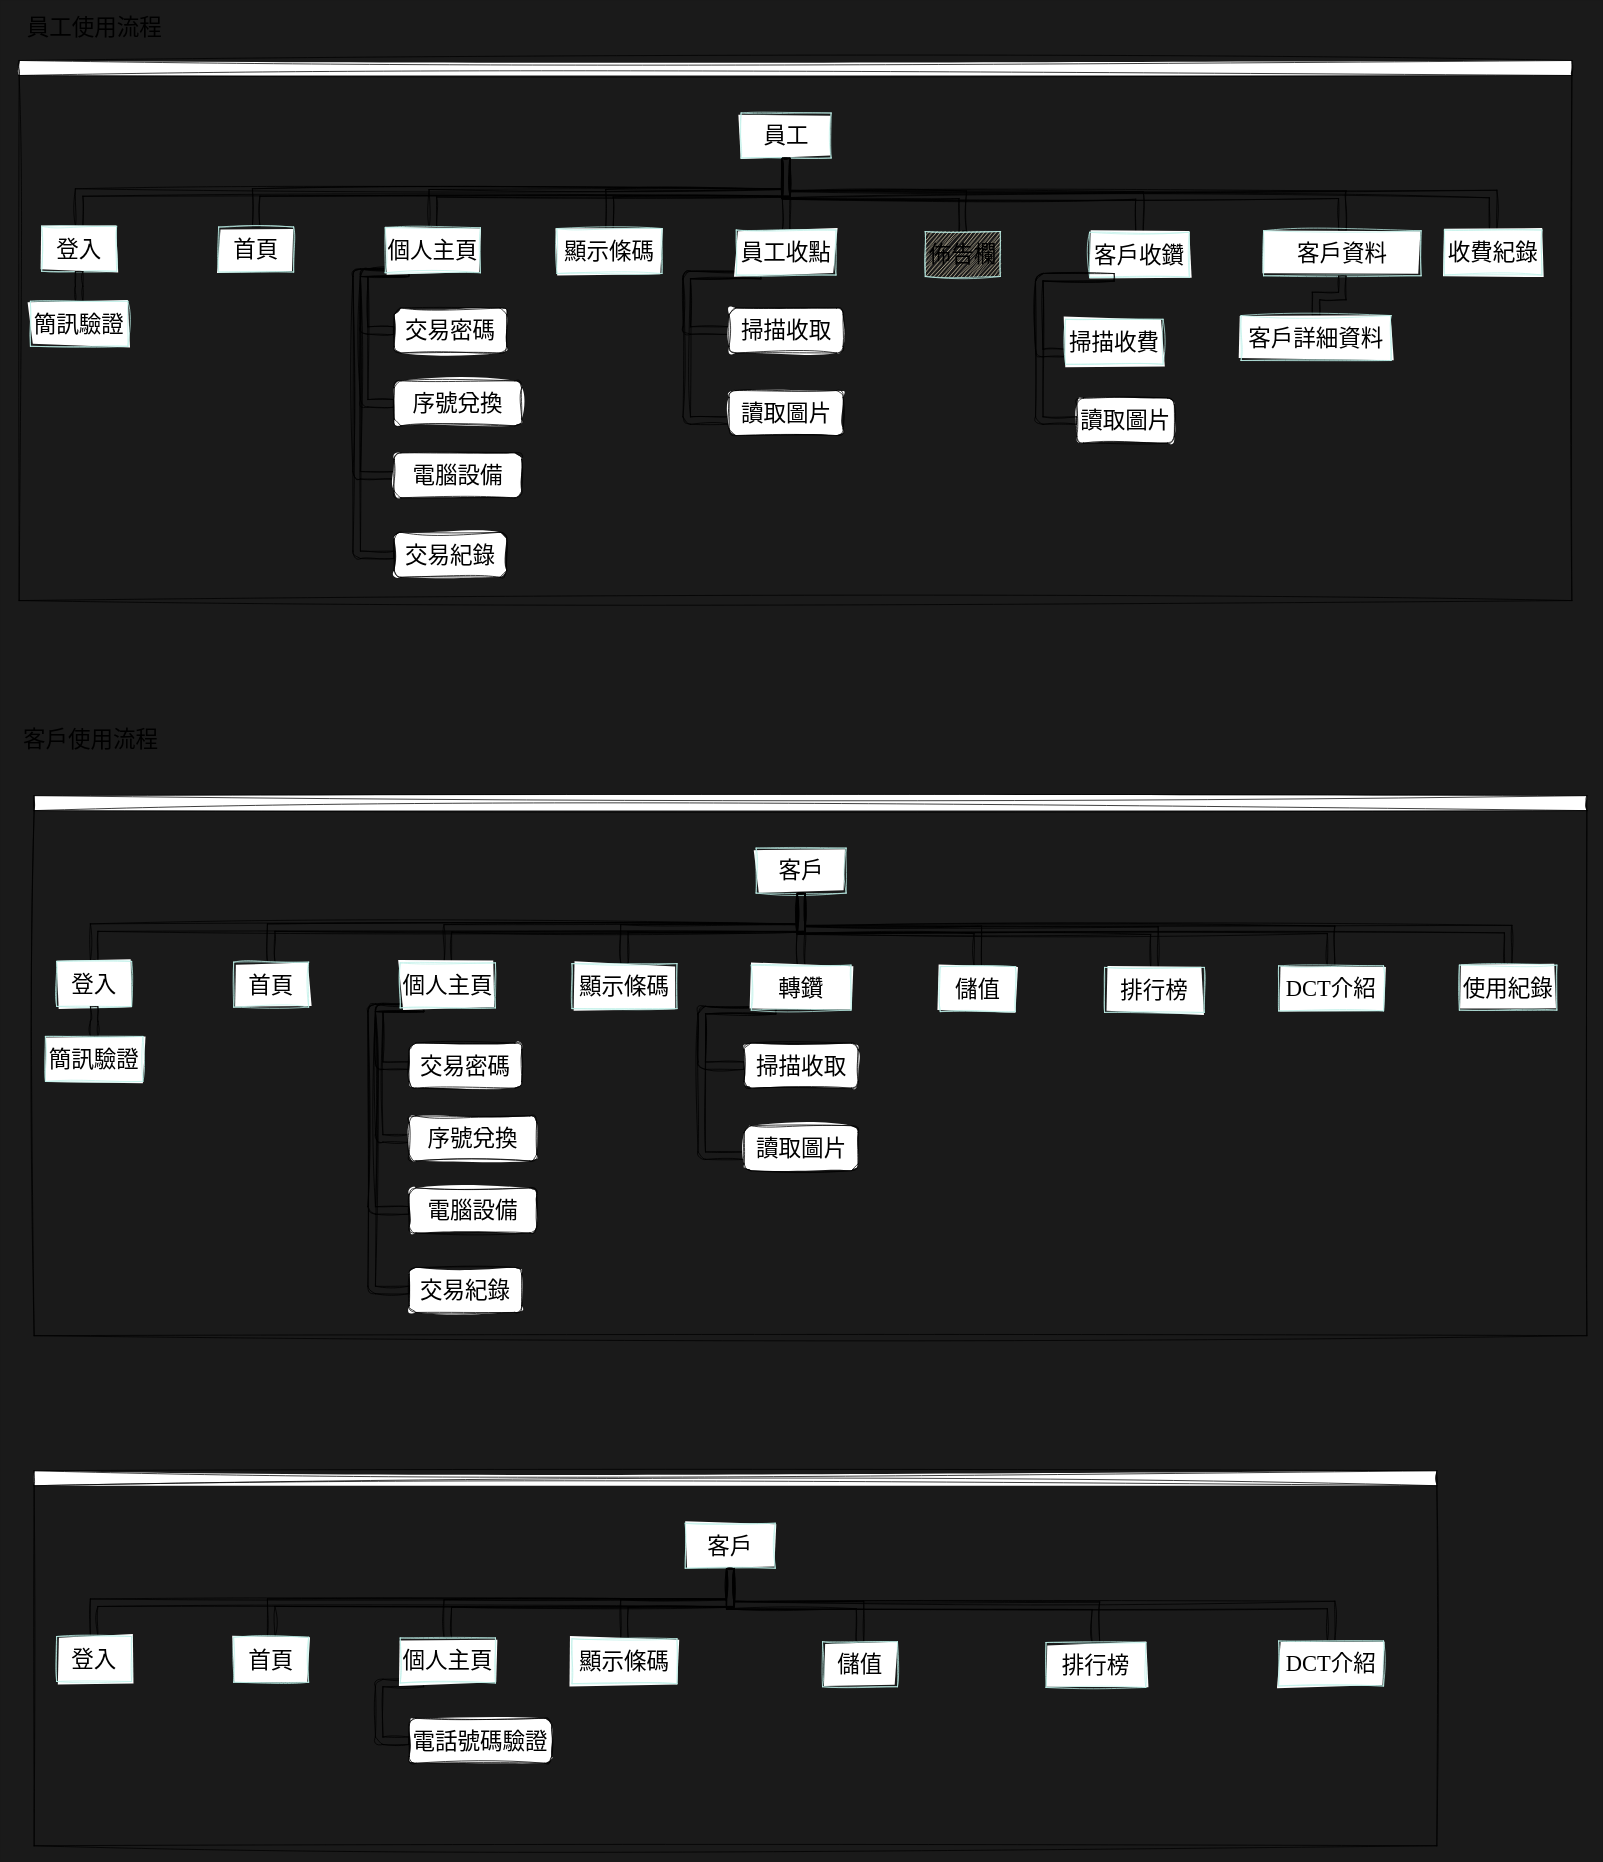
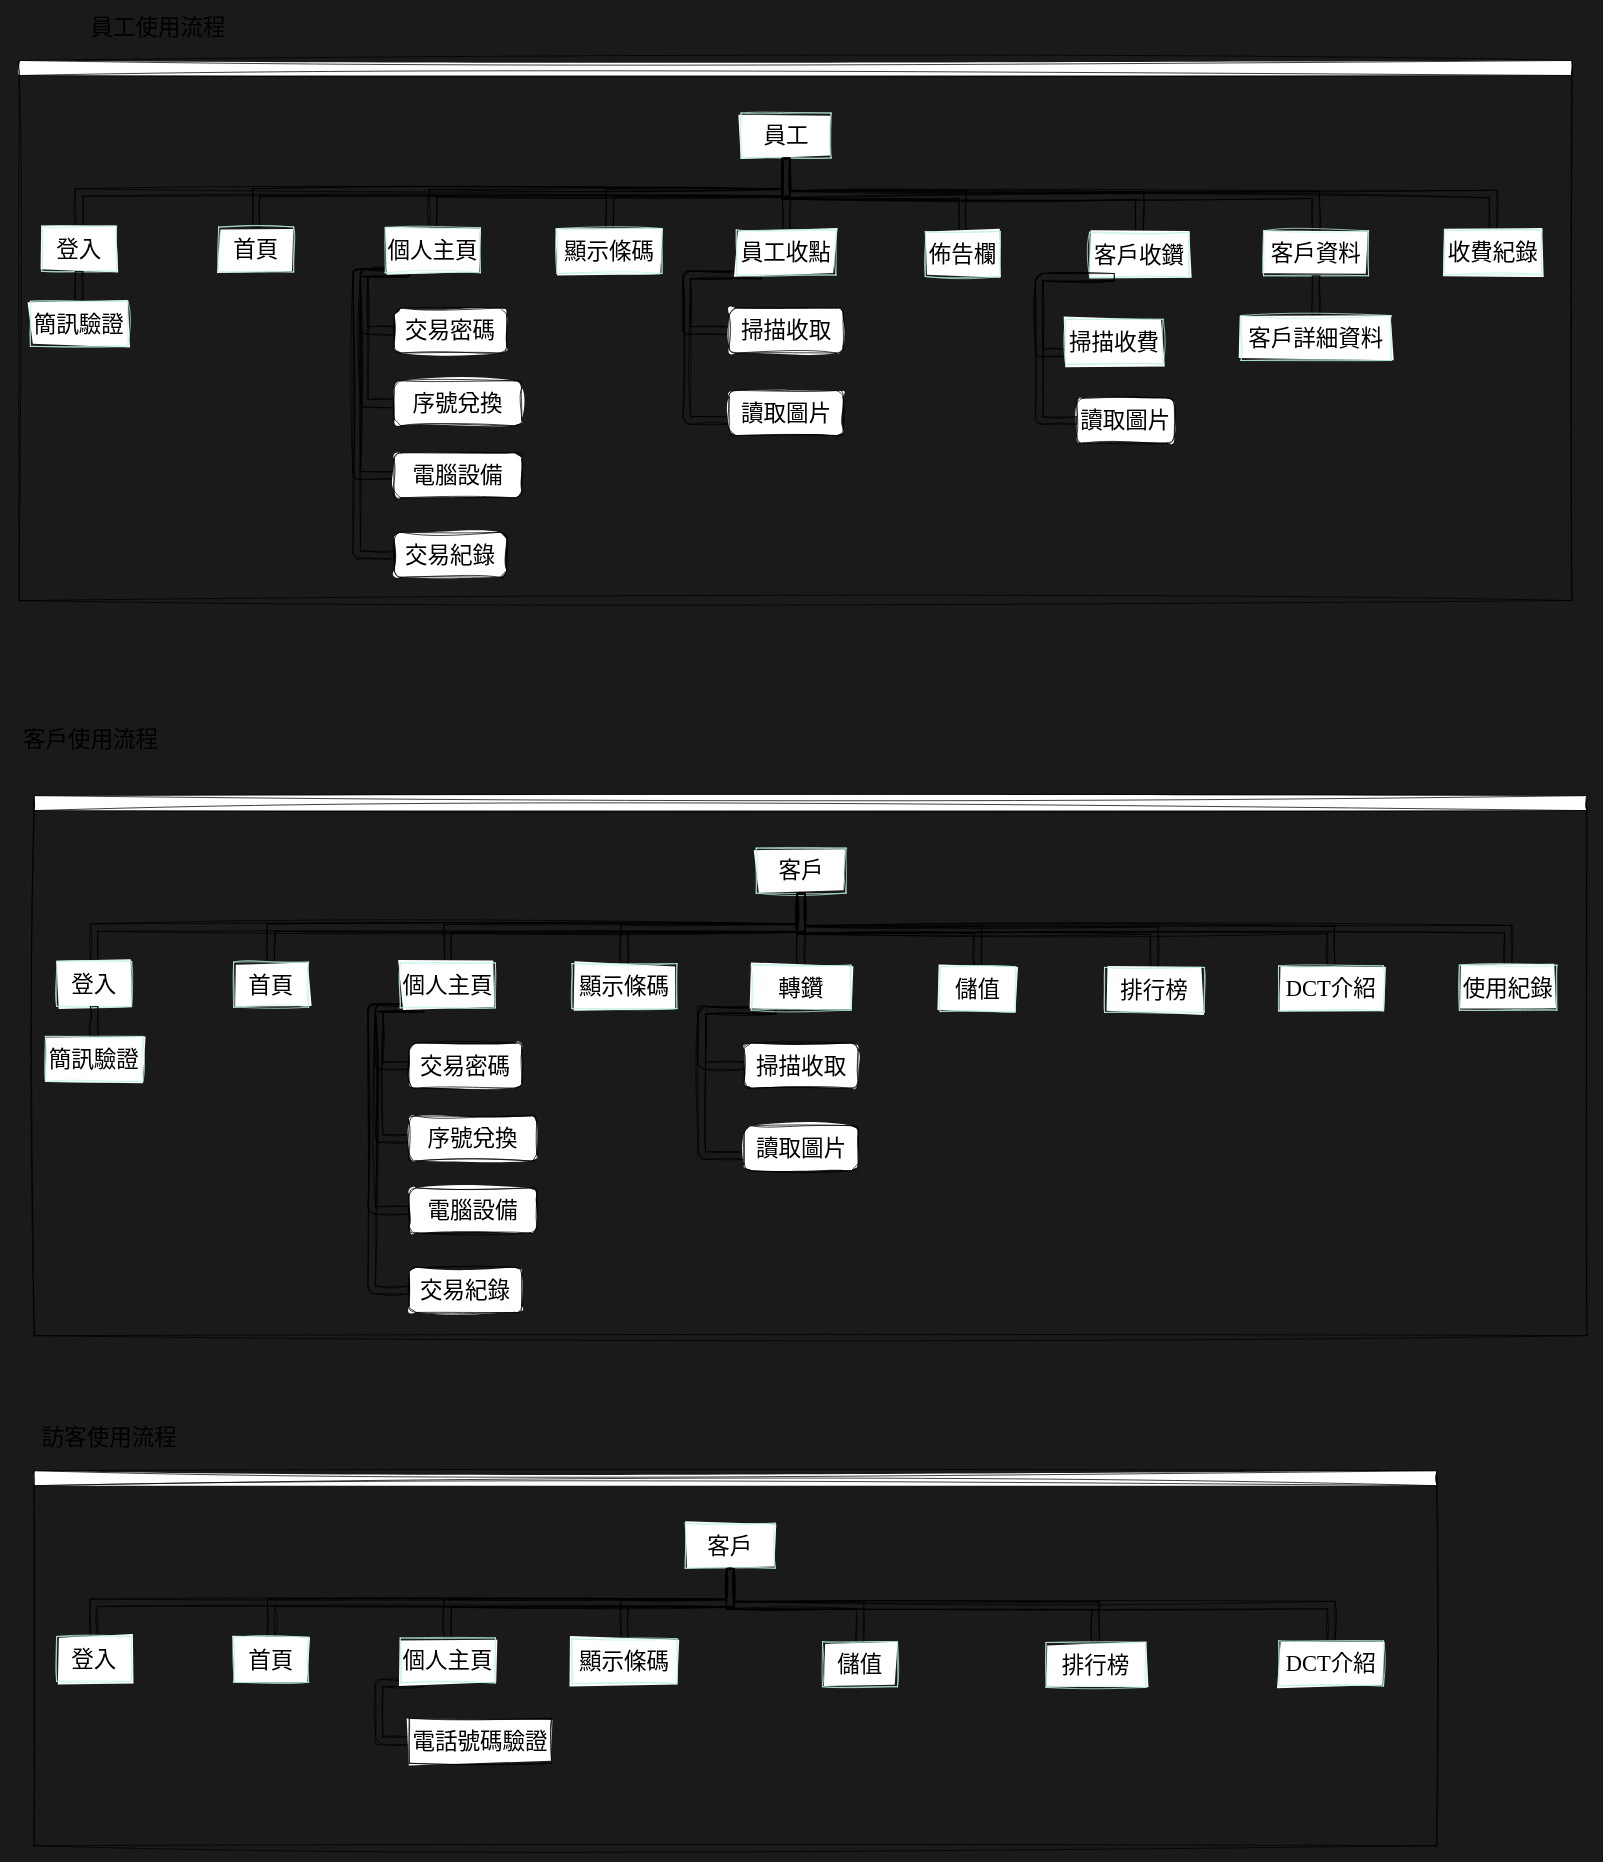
node "員工使用流程": moved (95, 27) -> (158, 27)
node "客戶資料": size 158x45 -> 105x45
node "佈告欄": fillcolor #fff2cc -> #ffffff
node "訪客使用流程": added
node "電話號碼驗證": shape rounded rectangle -> rectangle
